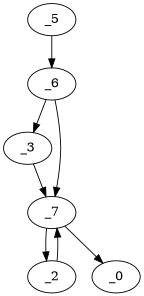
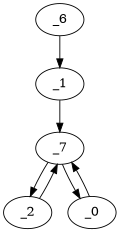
node "_5": removed
edge "_6" -> "_7": now "_0" -> "_7"
node "_3": label "_3" -> "_1"
